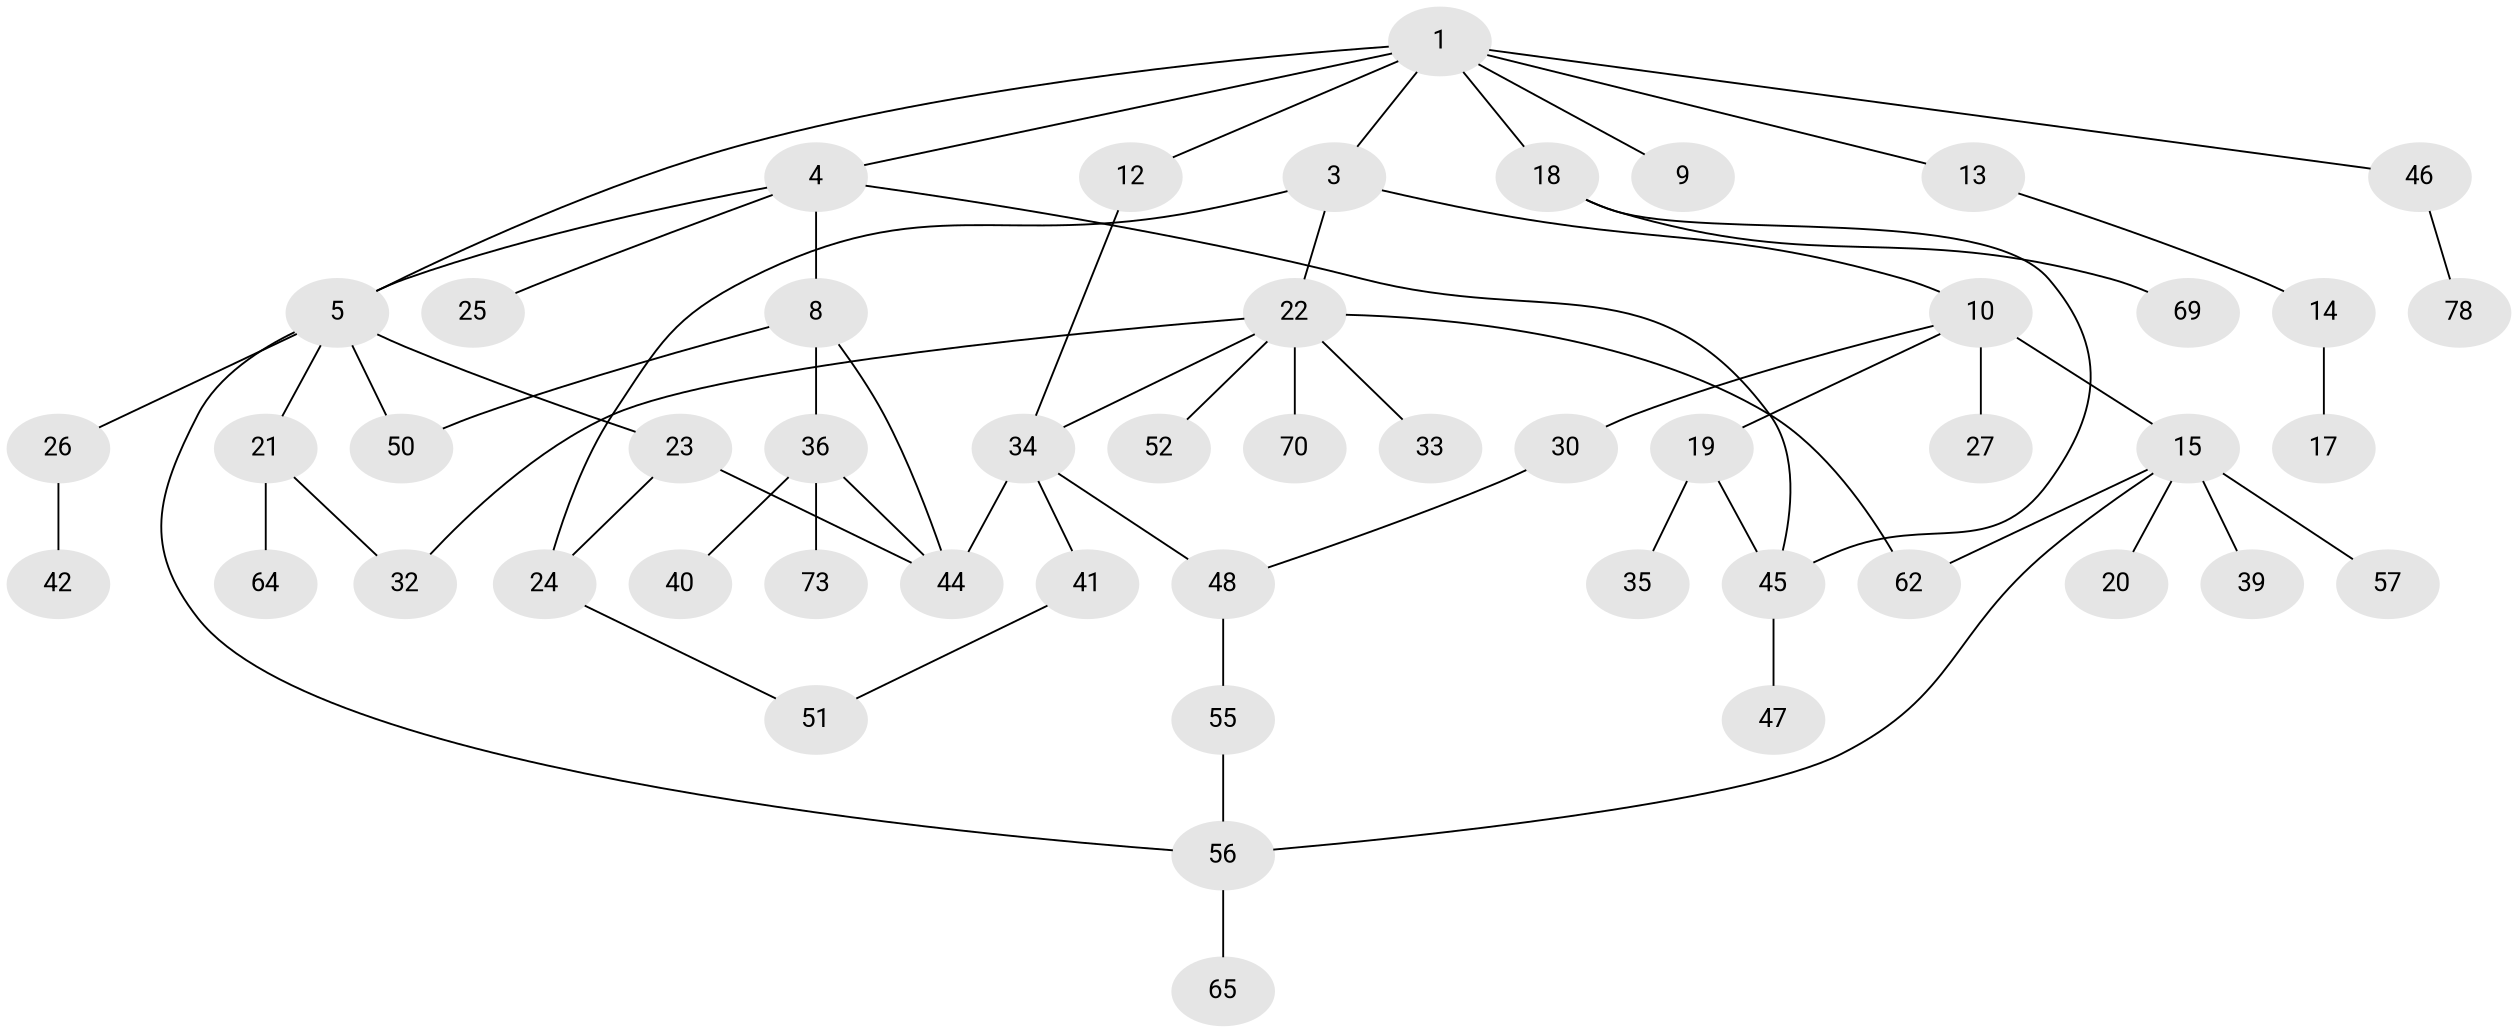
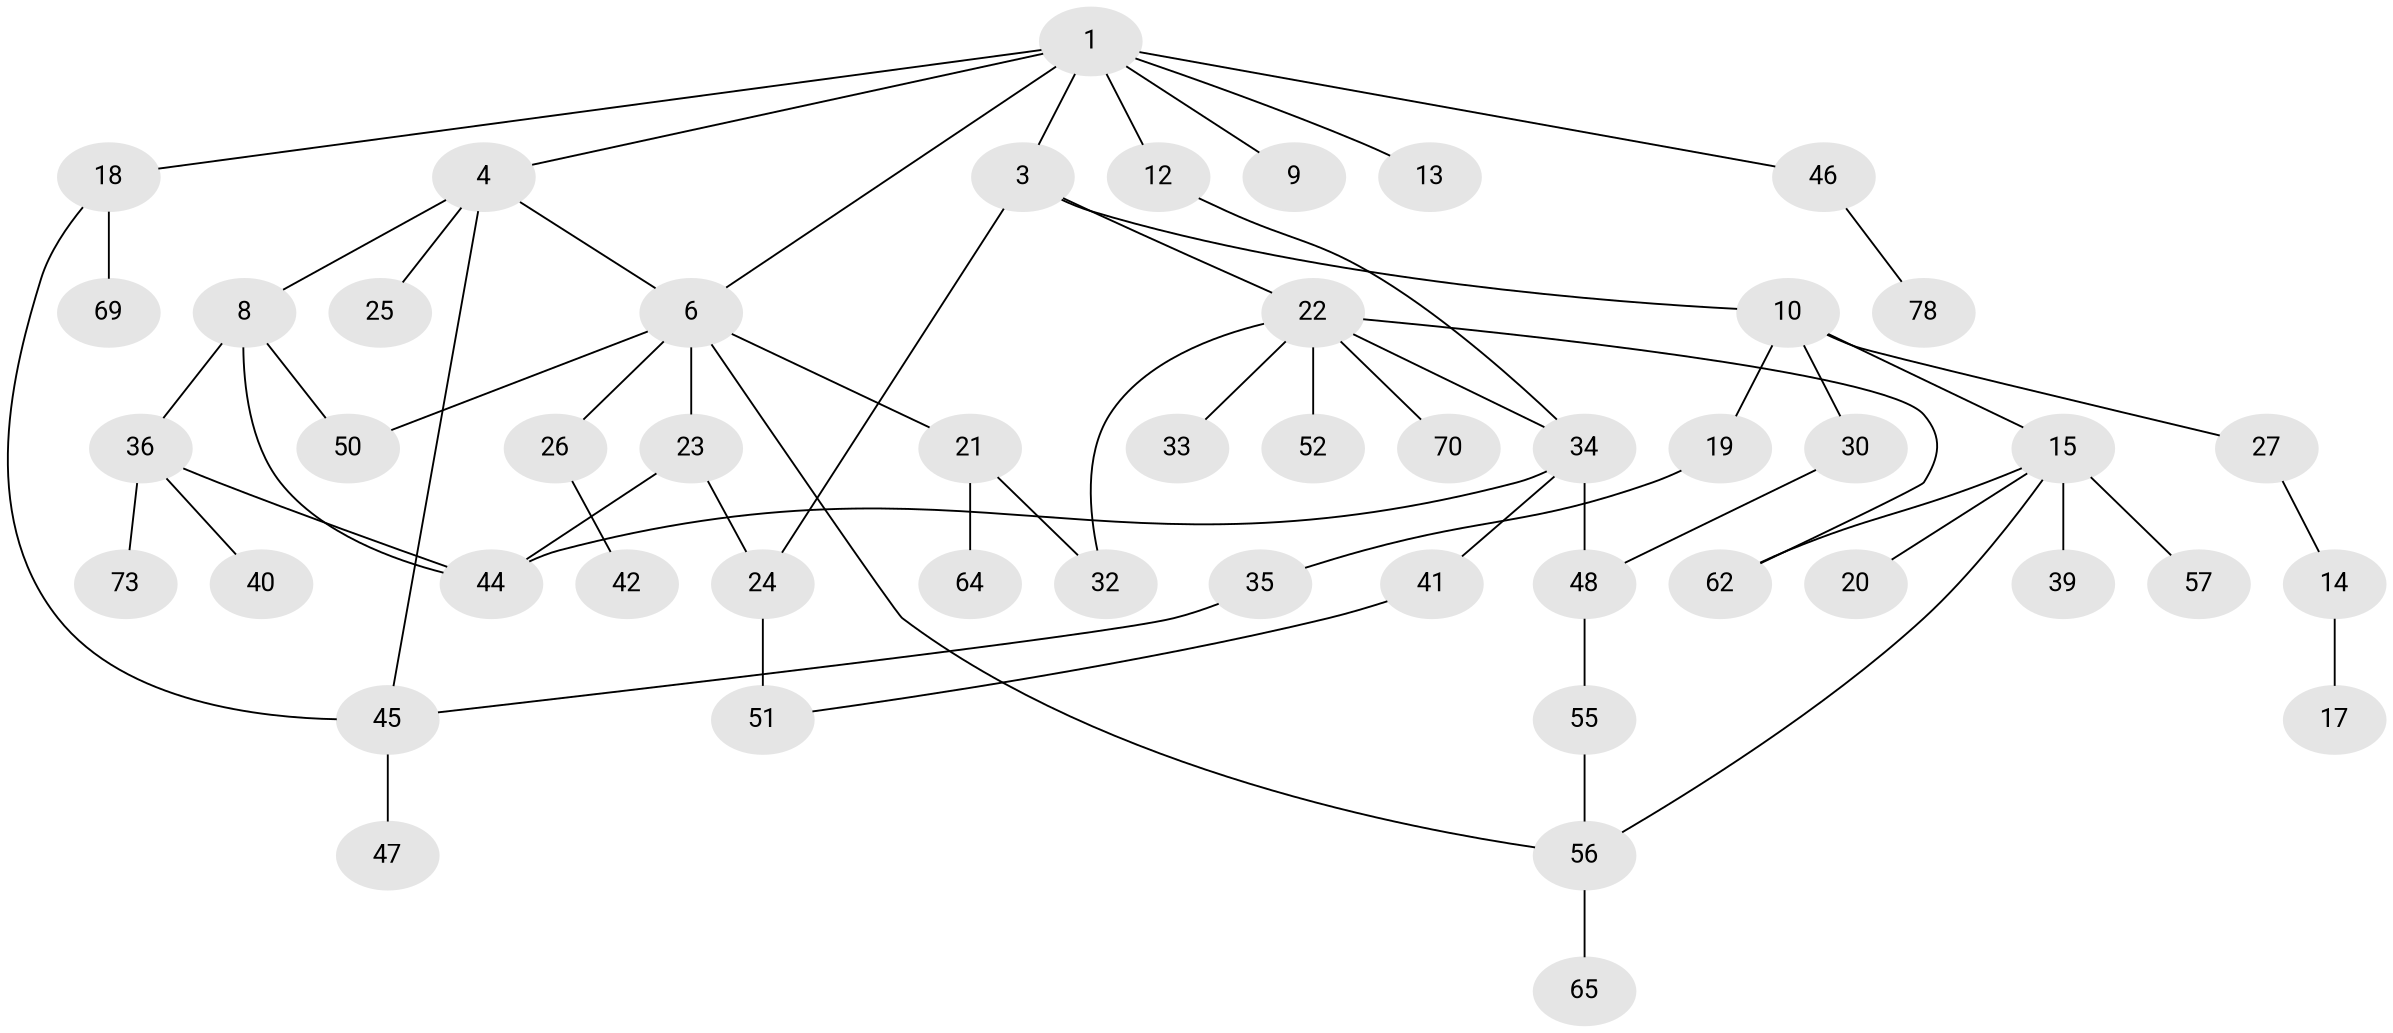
edge "13" -- "14": now "27" -- "14"
node "5": label "5" -> "6"
edge "19" -- "45": now "35" -- "45"
